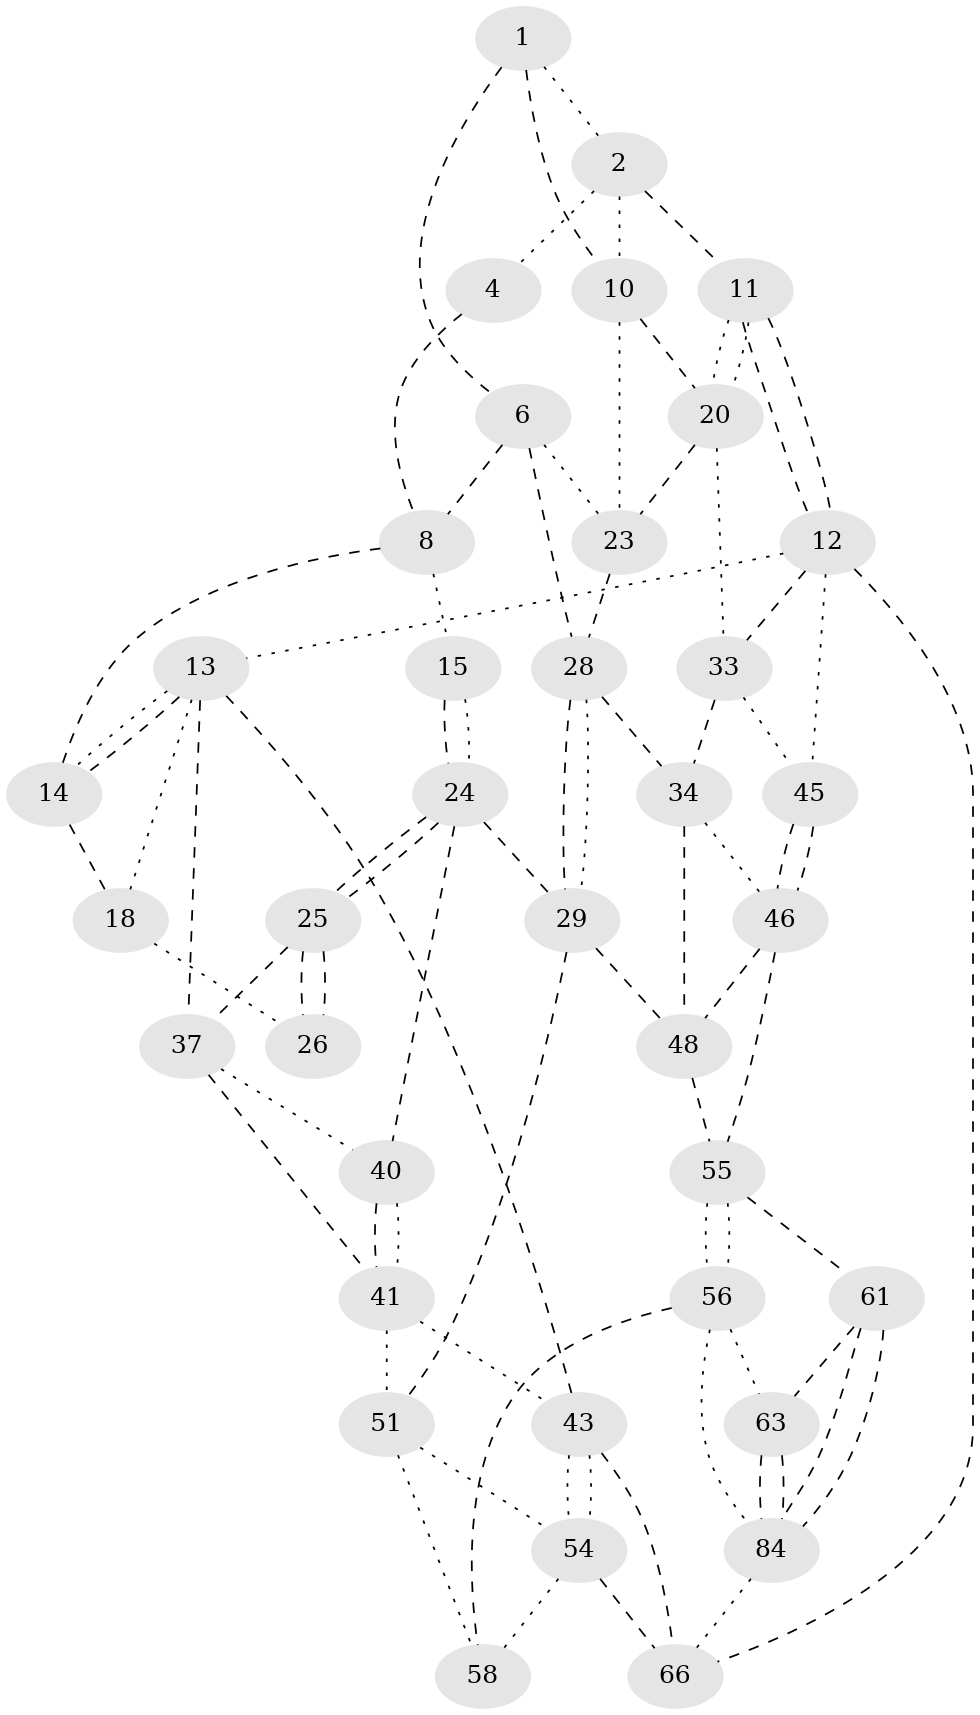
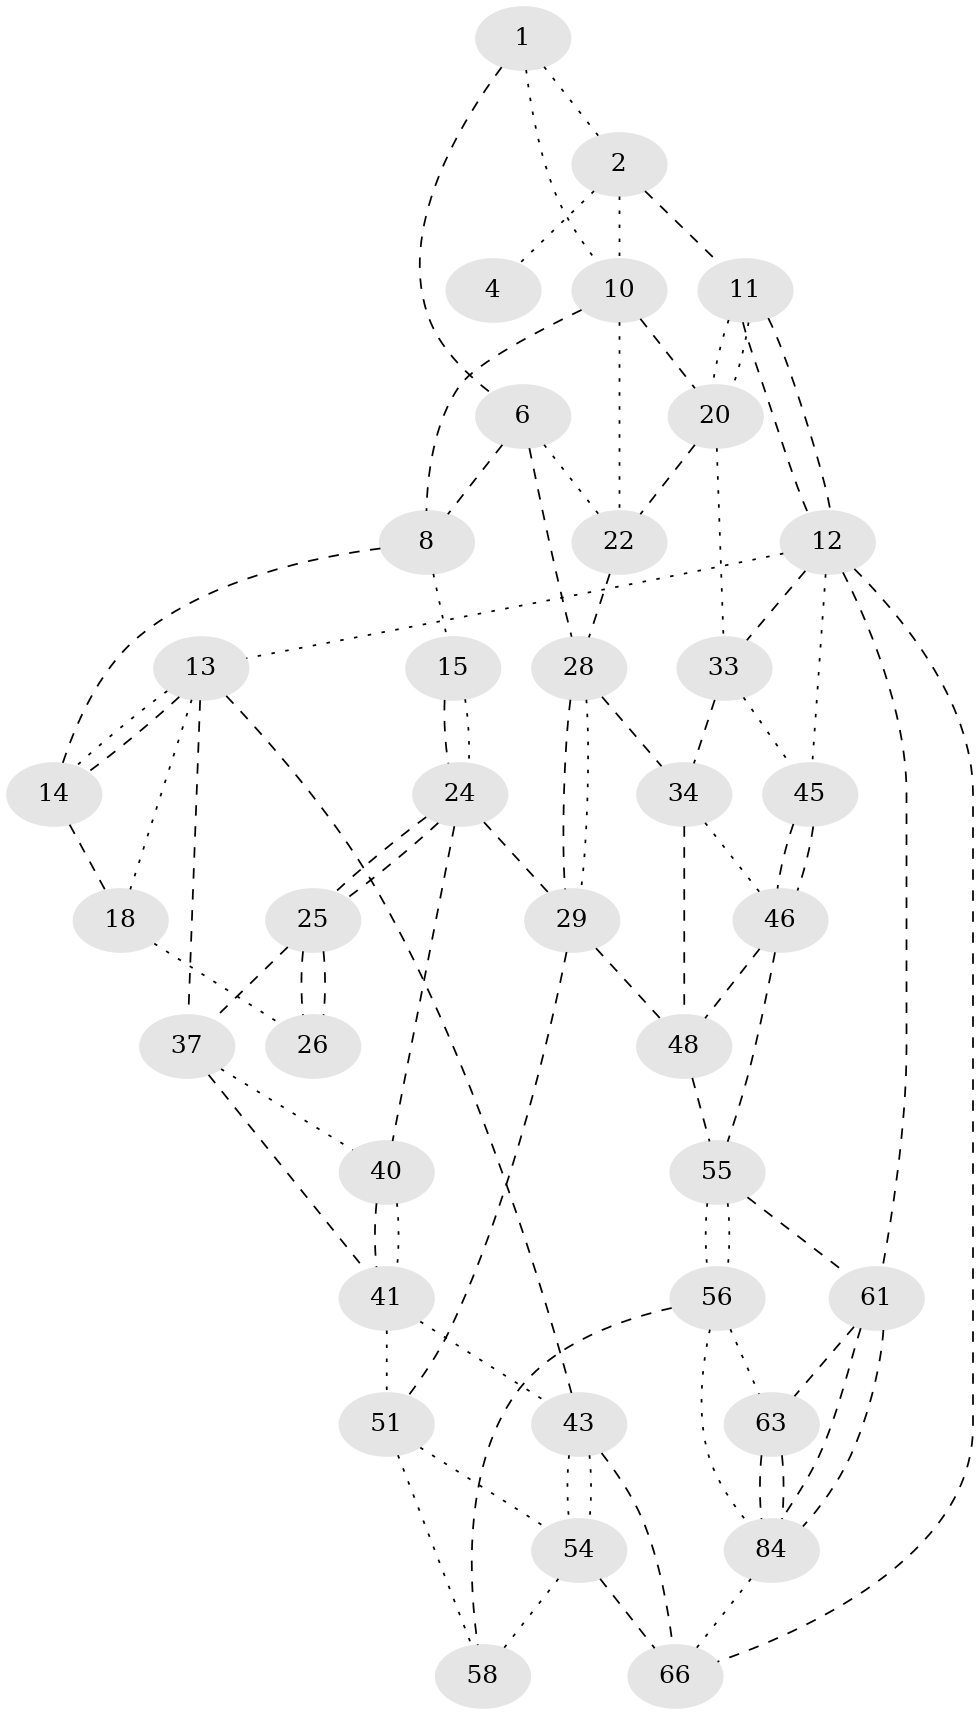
edge "1" -- "10": style dashed -> dotted
edge "4" -- "8": now "10" -- "8"
node "23": label "23" -> "22"
edge "12" -- "61": added
